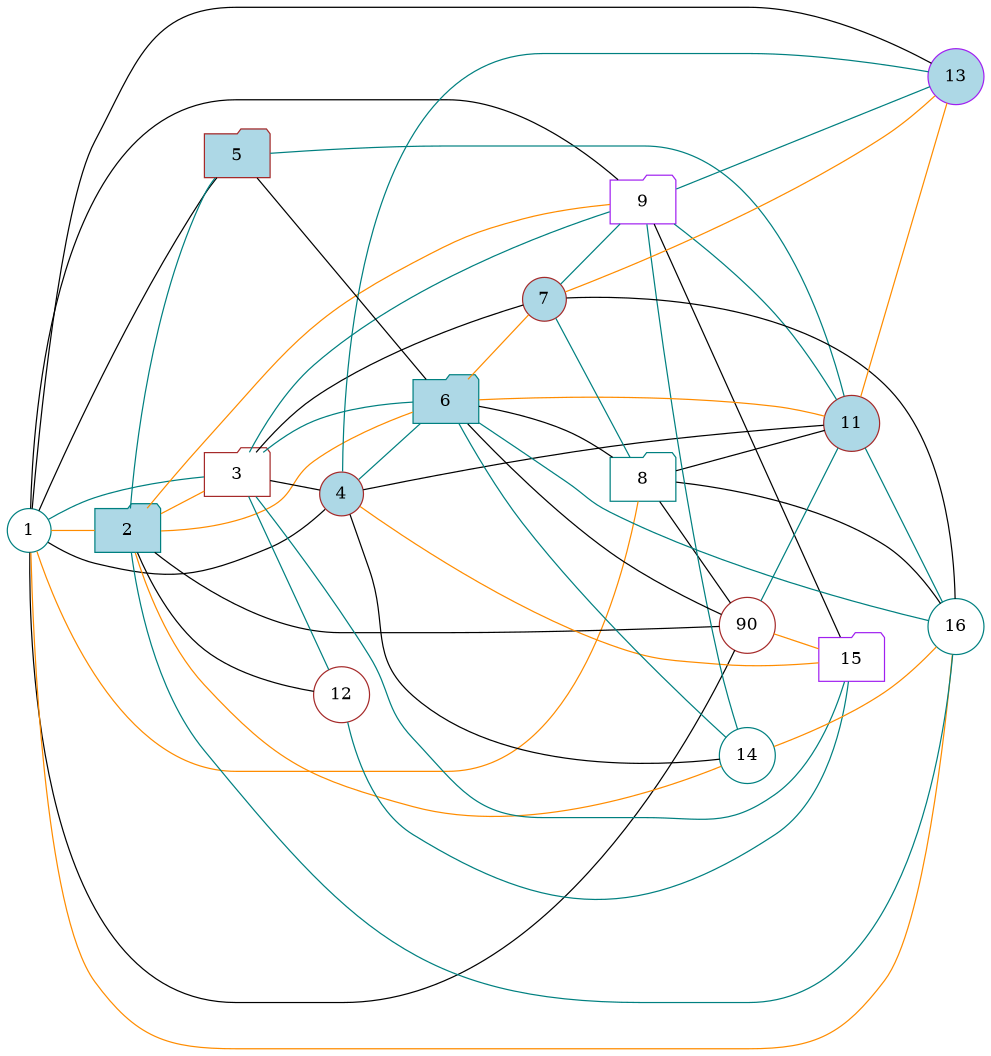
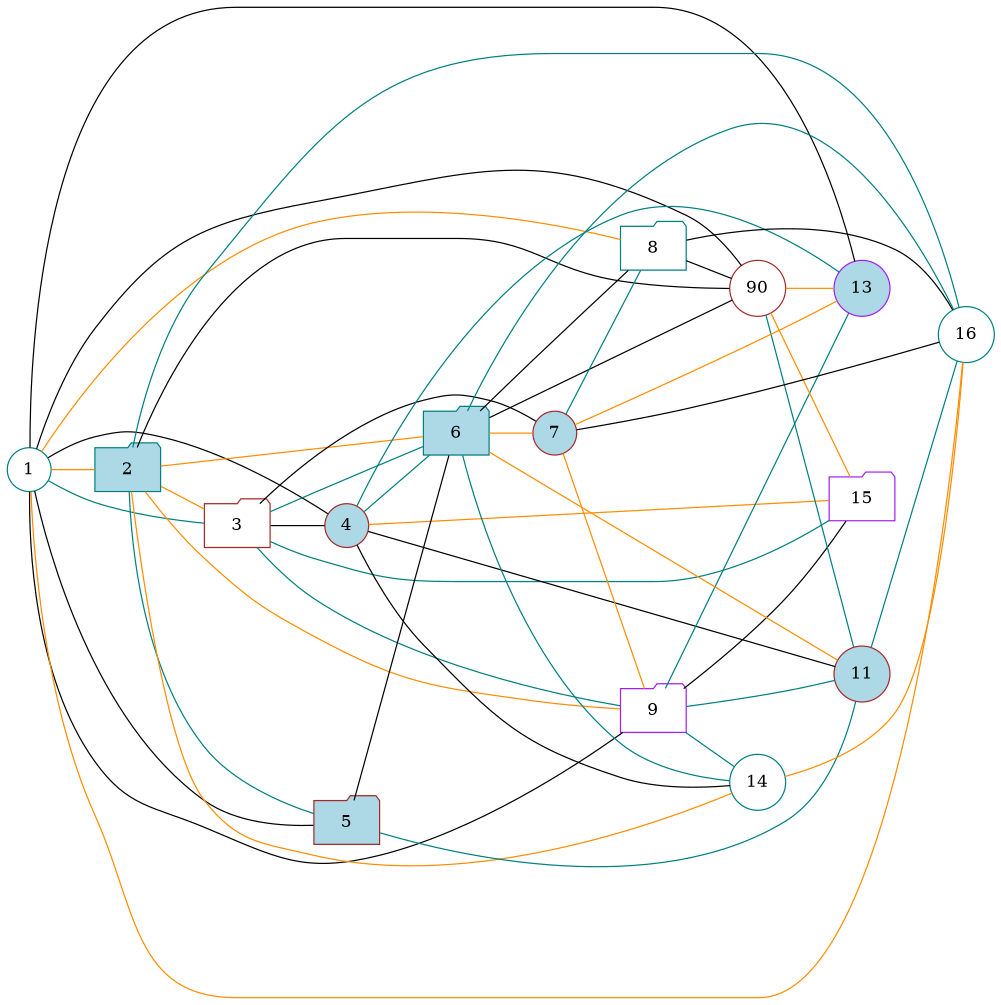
edge "13" -- "11": now "13" -- "90"
edge "9" -- "7": color teal -> darkorange
edge "11" -- "8": removed
node "12": removed
